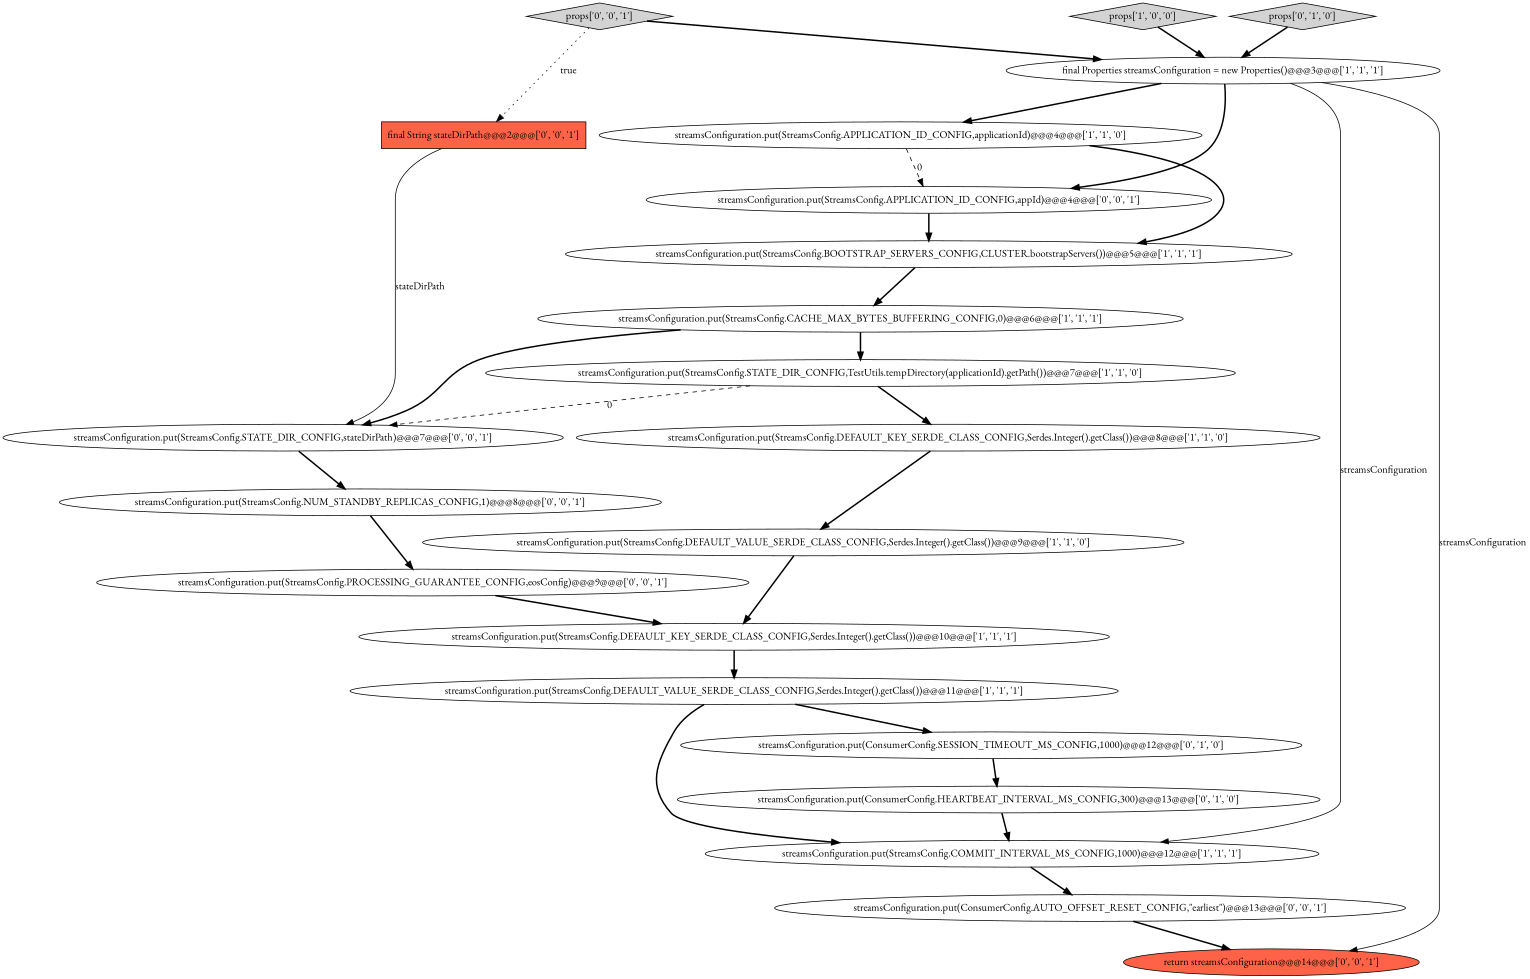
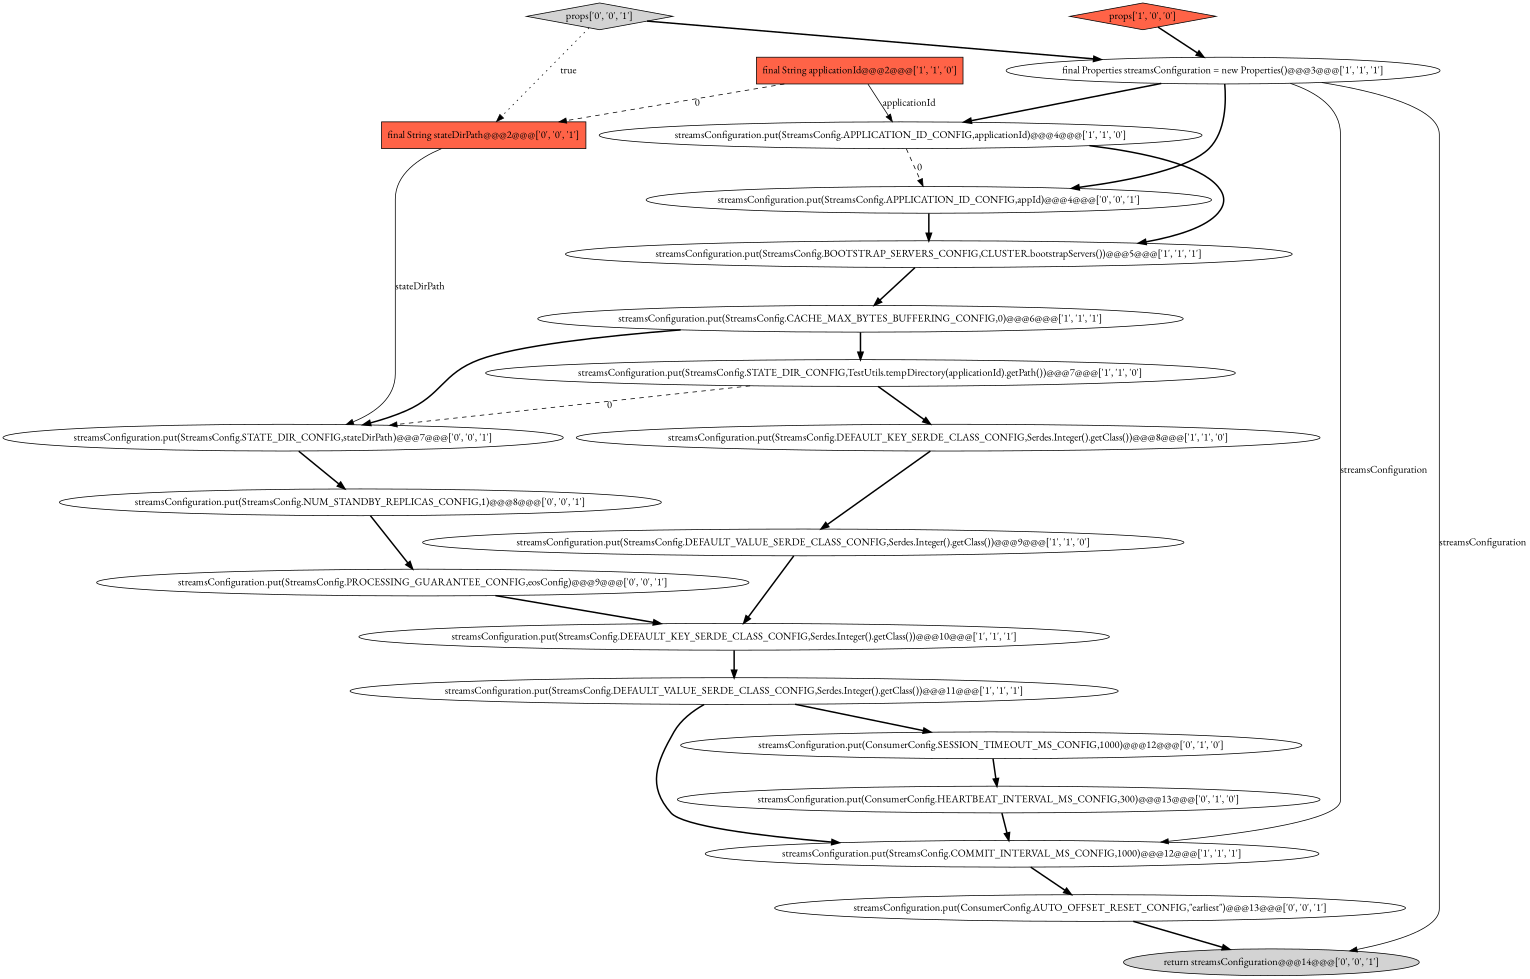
node "props['1', '0', '0']": fillcolor lightgray -> tomato
node "props['0', '1', '0']": removed
node "final String applicationId@@@2@@@['1', '1', '0']": added
node "return streamsConfiguration@@@14@@@['0', '0', '1']": fillcolor tomato -> lightgray
